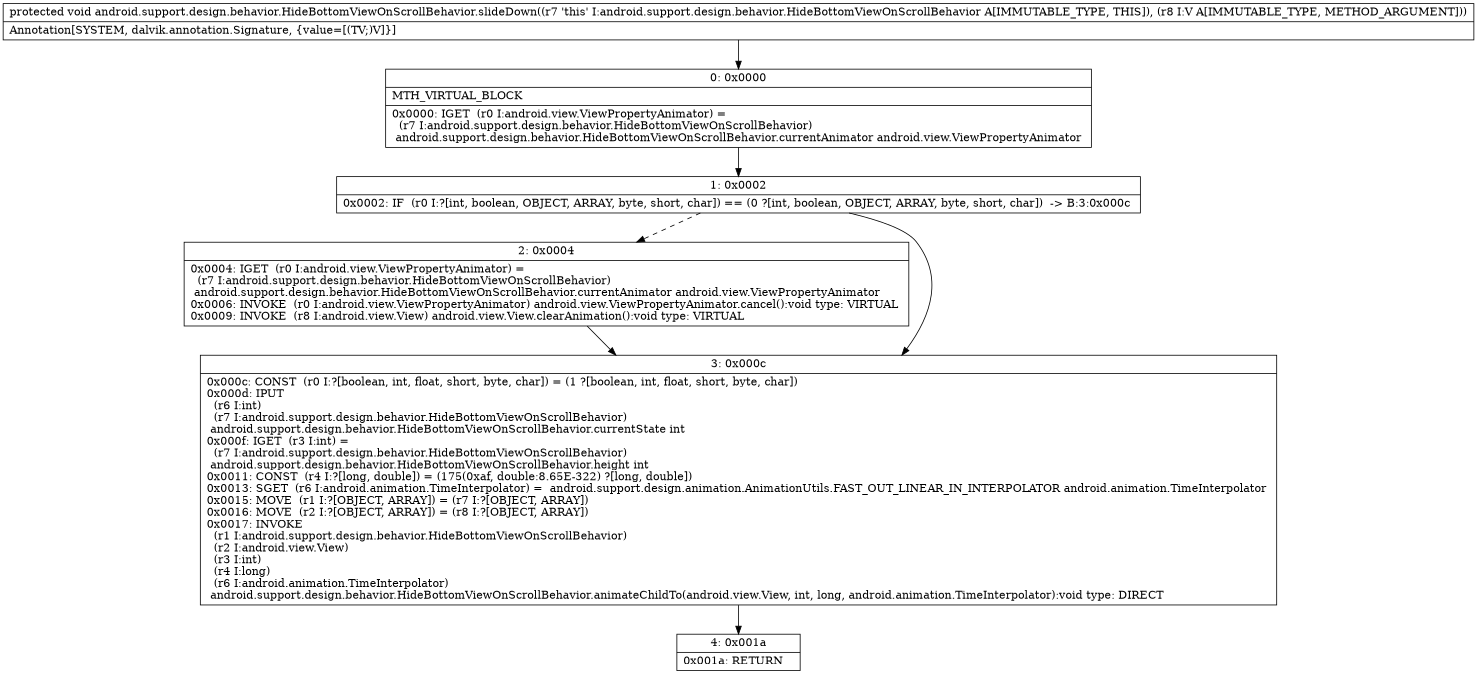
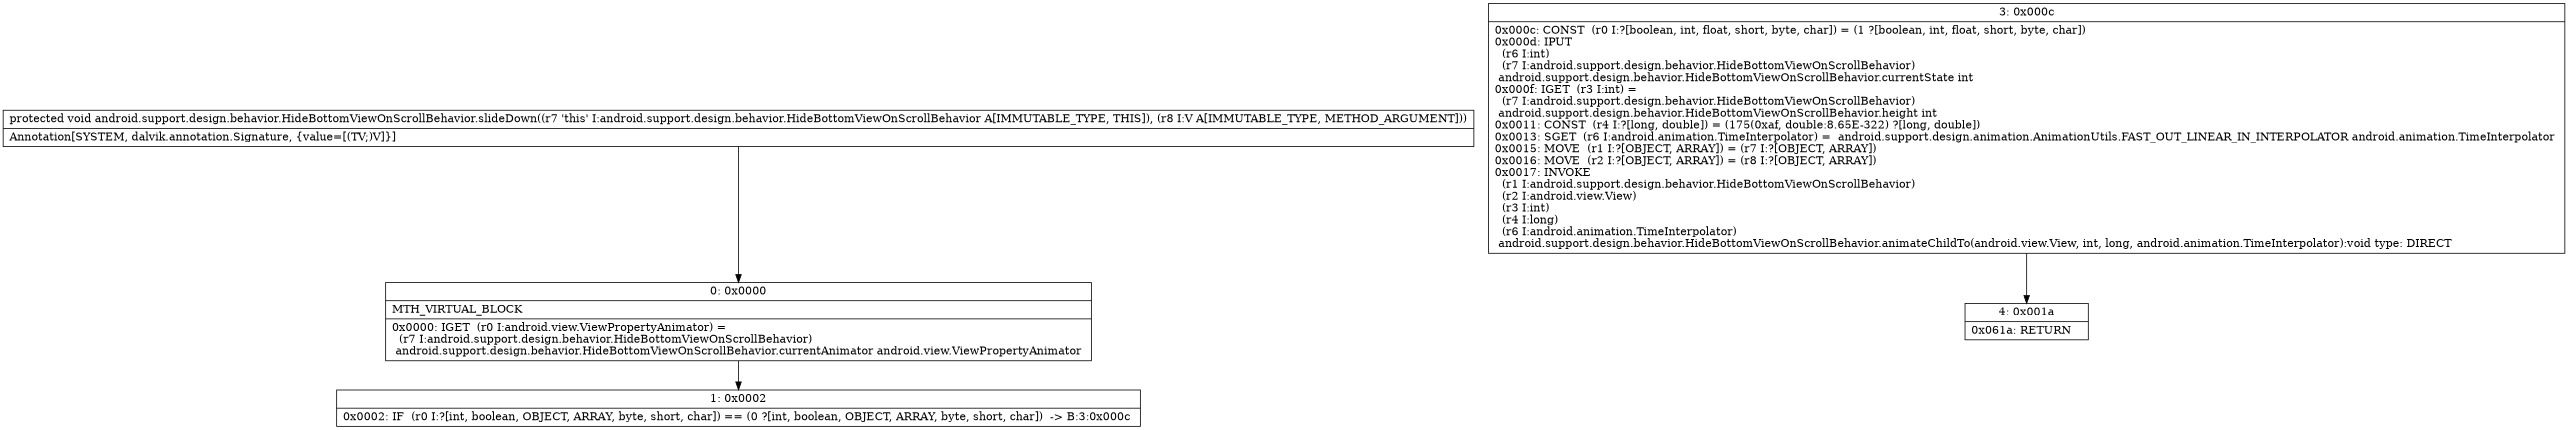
edge "1: 0x0002" -> "3: 0x000c": removed
node "2: 0x0004": removed
node "4: 0x001a": text "0x001a: RETURN" -> "0x061a: RETURN"
